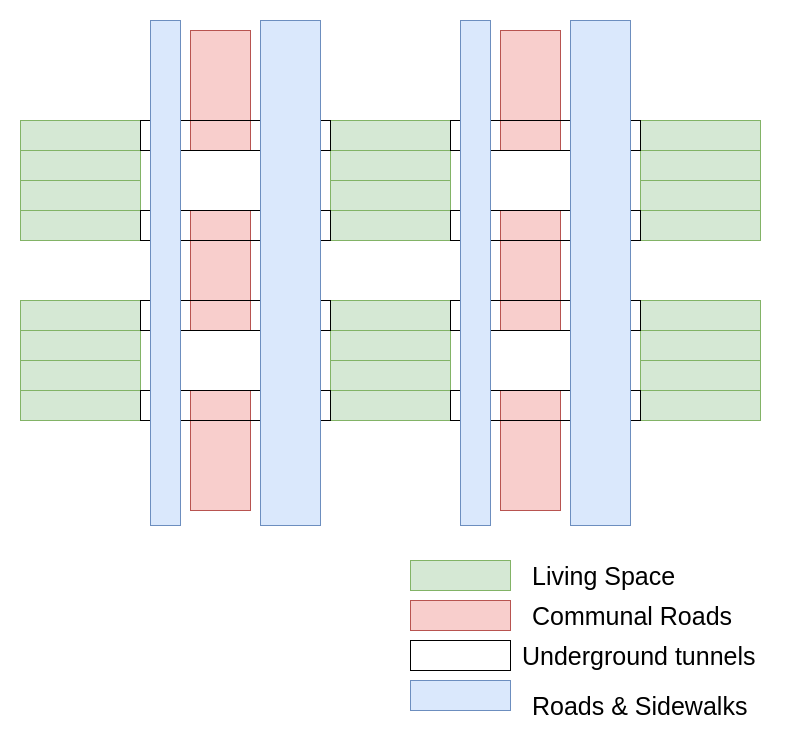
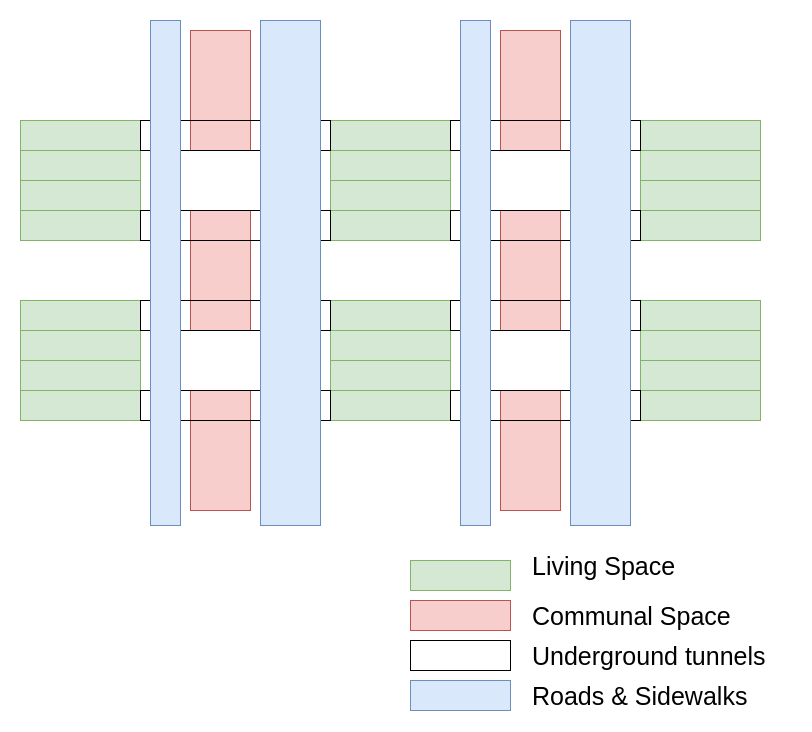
node "Living Space": moved (626, 576) -> (626, 566)
node "Communal Roads": label "Communal Roads" -> "Communal Space"
node "Underground tunnels": moved (651, 656) -> (661, 656)
node "Roads & Sidewalks": moved (661, 706) -> (661, 696)
